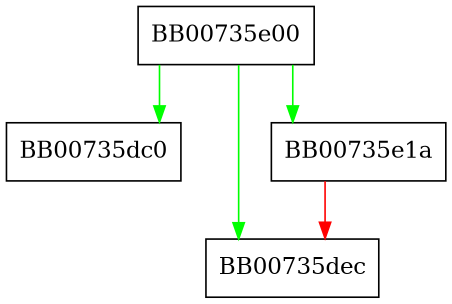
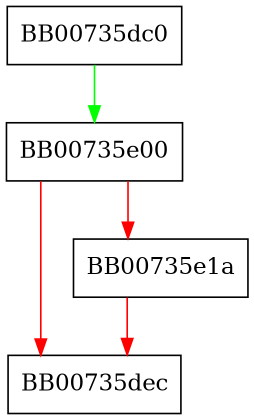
edge "BB00735e00" -> "BB00735dc0": reversed
edge "BB00735e00" -> "BB00735e1a": color green -> red
edge "BB00735e00" -> "BB00735dec": color green -> red
